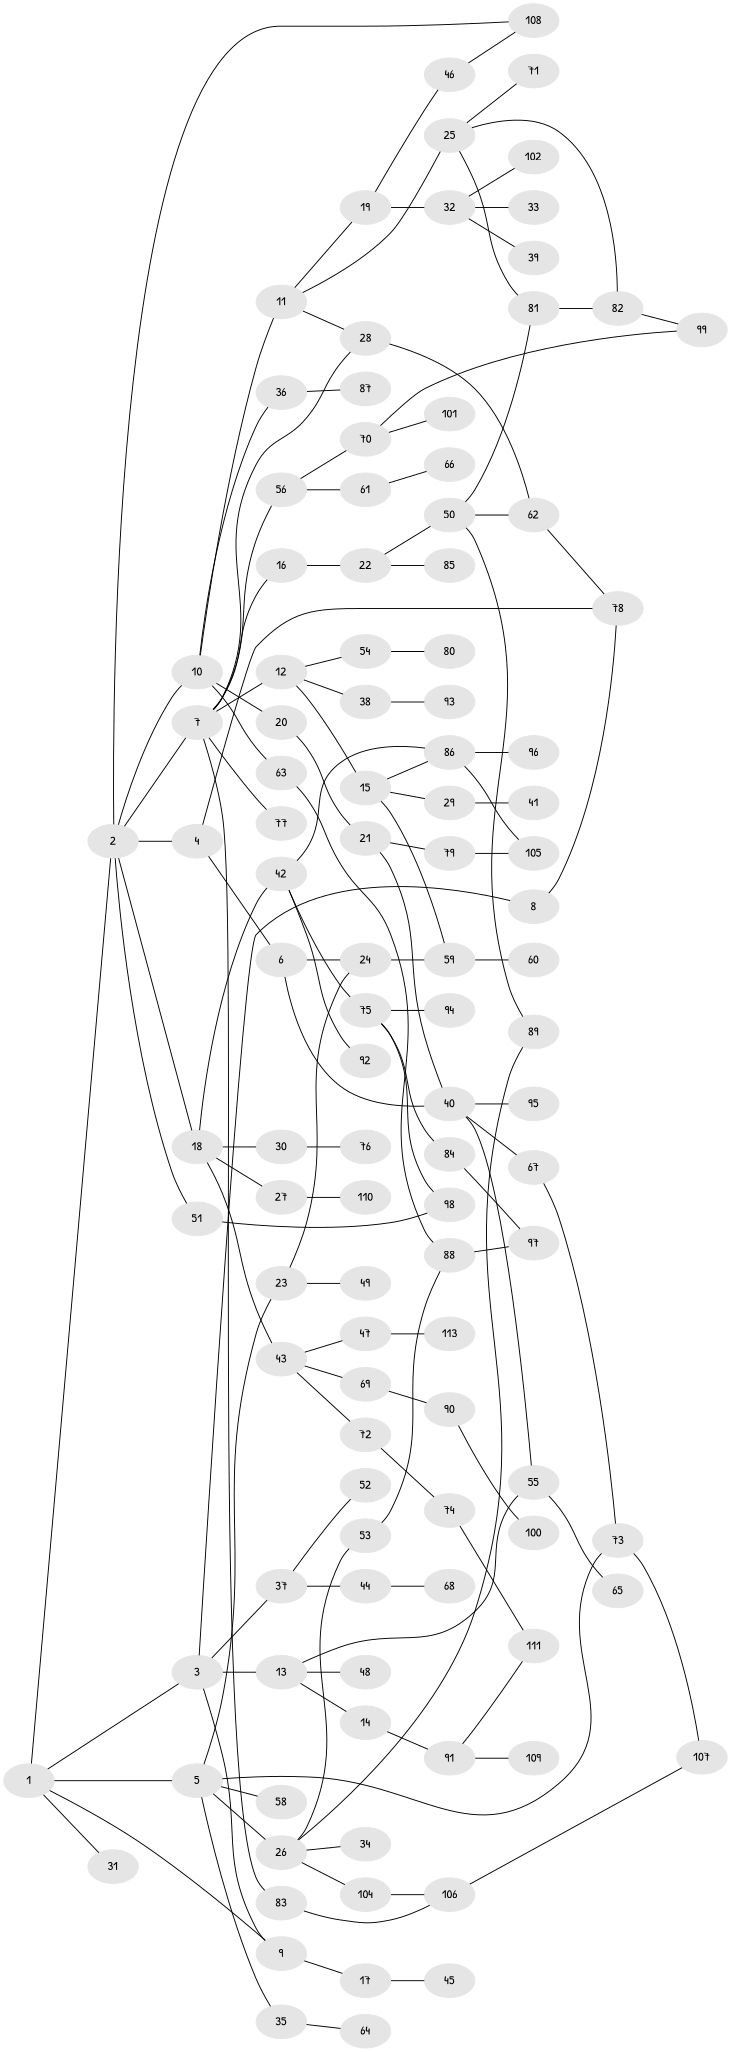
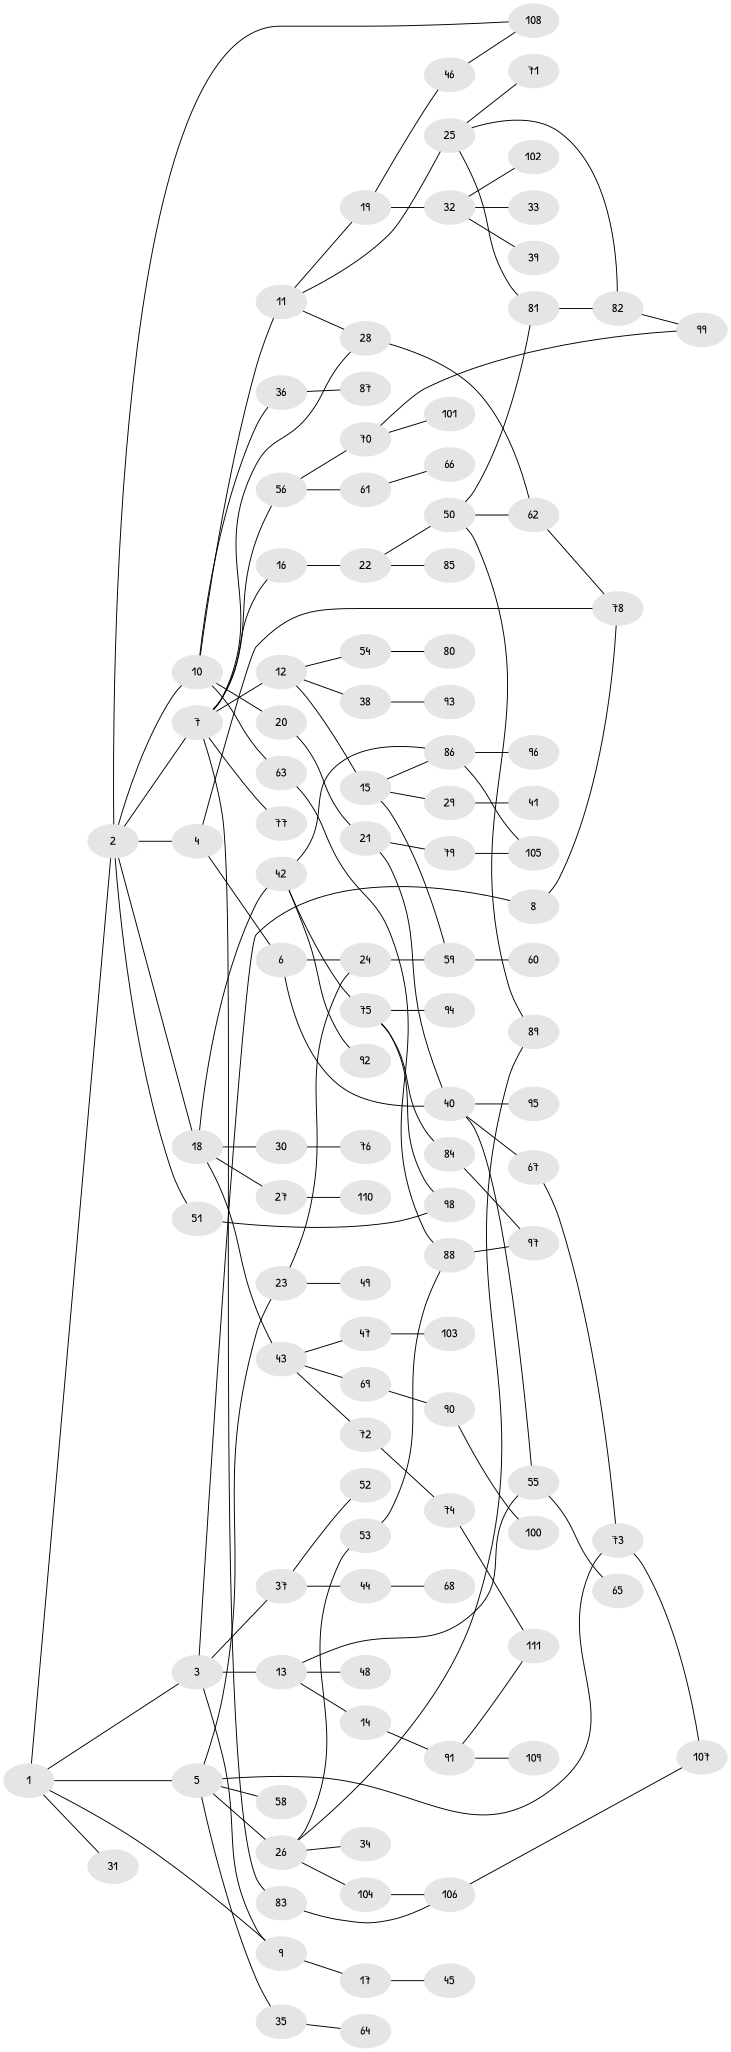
node "113": label "113" -> "103"
